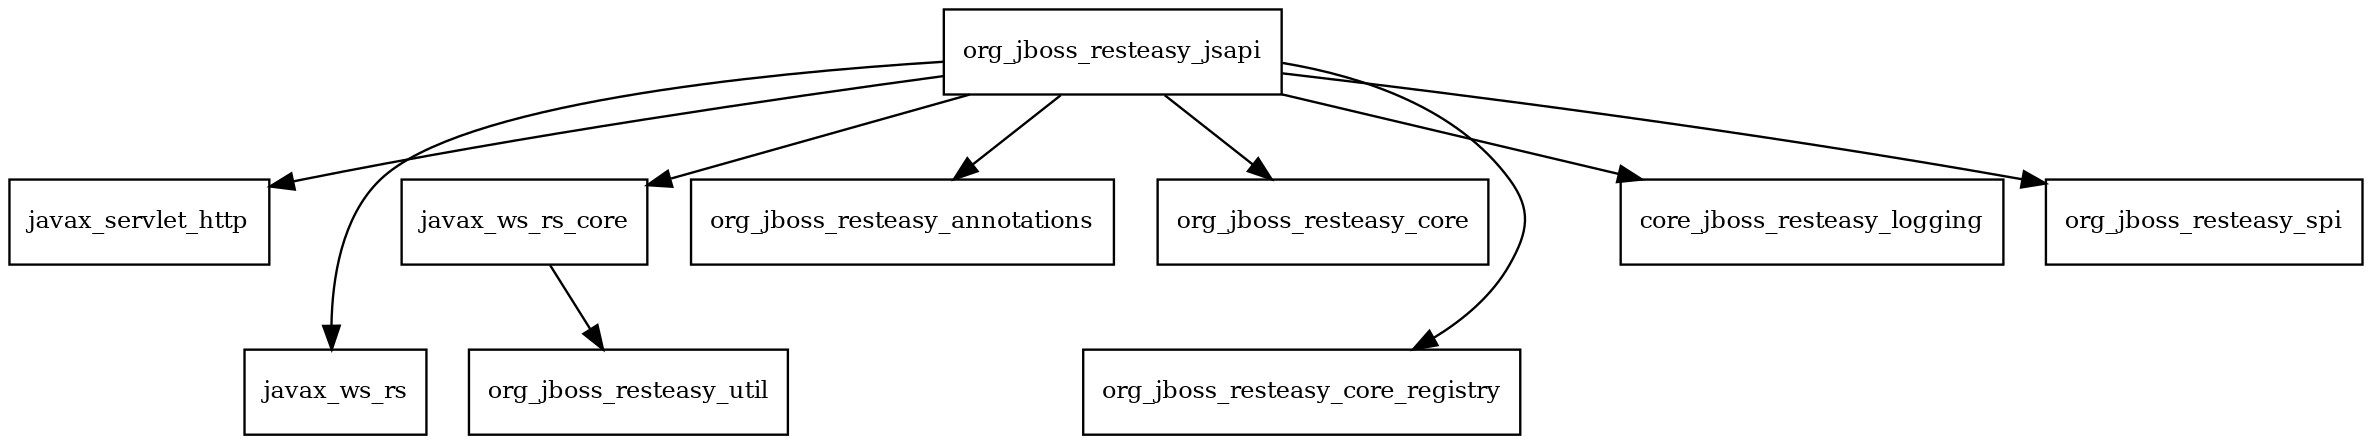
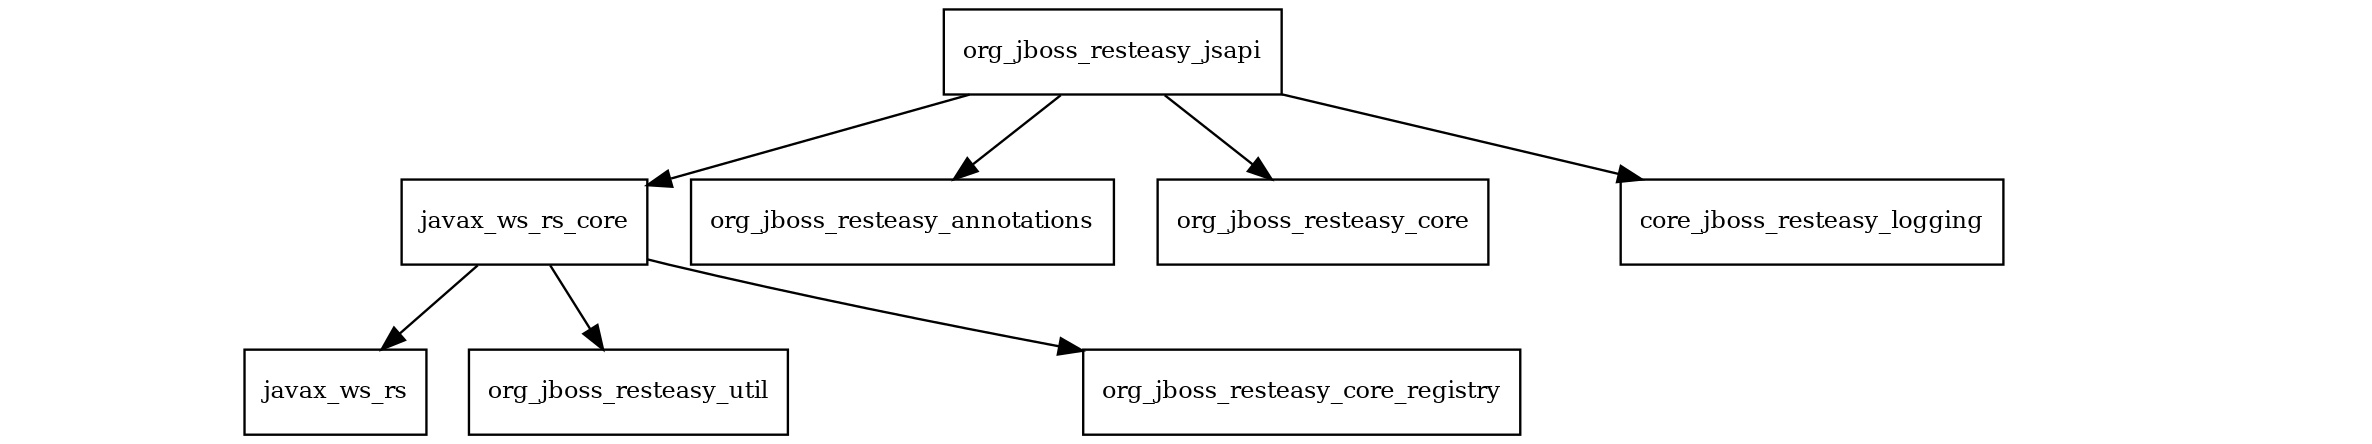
edge "org_jboss_resteasy_jsapi" -> "javax_ws_rs": now "javax_ws_rs_core" -> "javax_ws_rs"
edge "org_jboss_resteasy_jsapi" -> "org_jboss_resteasy_core_registry": now "javax_ws_rs_core" -> "org_jboss_resteasy_core_registry"
node "javax_servlet_http": removed
node "org_jboss_resteasy_spi": removed
